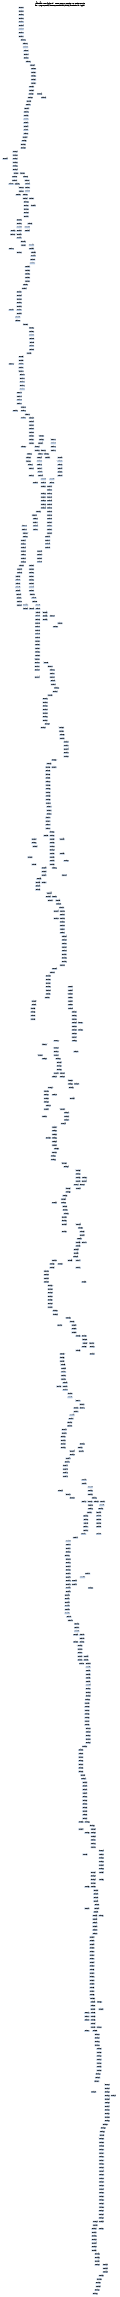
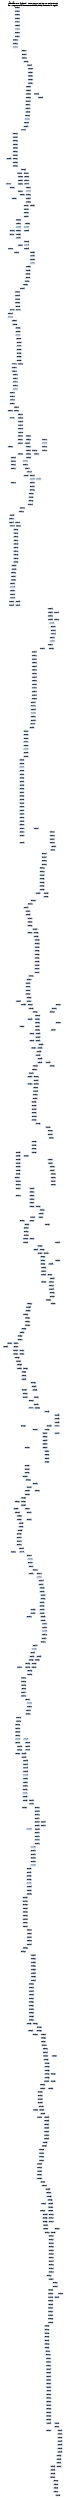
node "0x000001aa": added
node "0x000004d1": added
